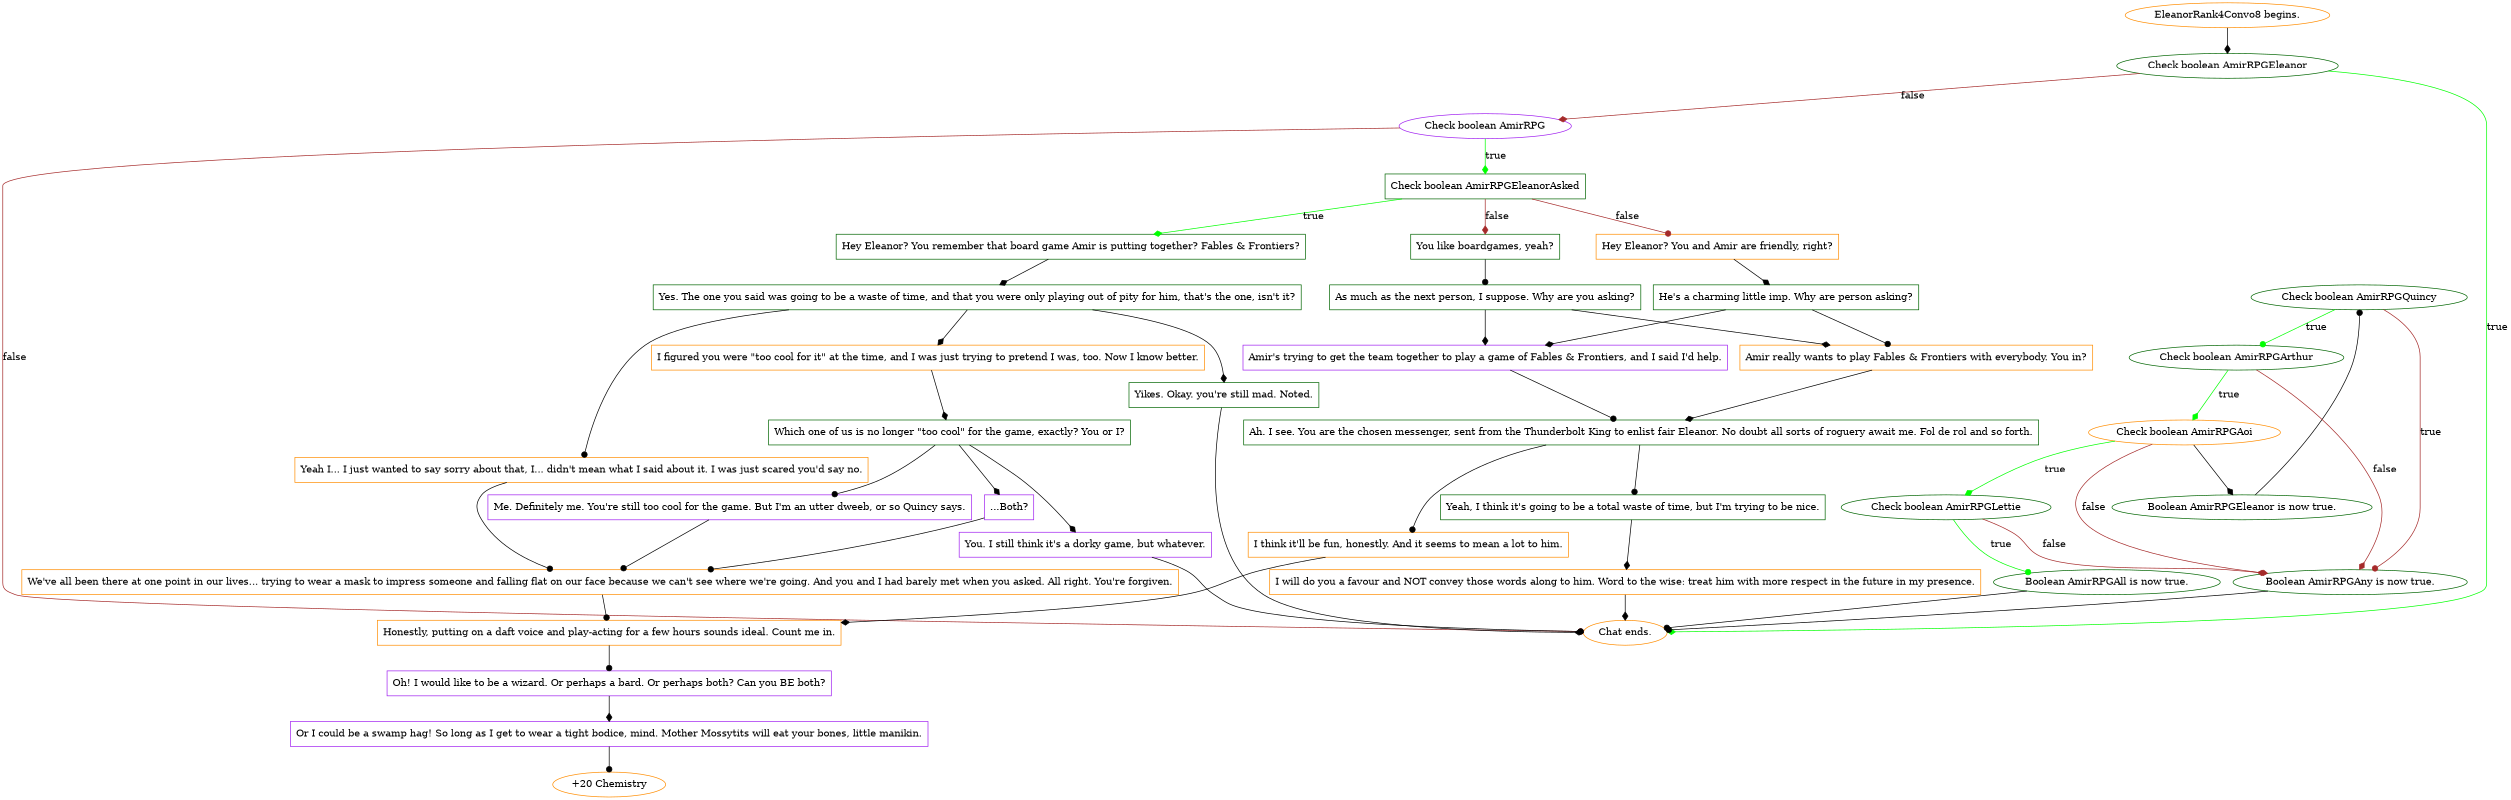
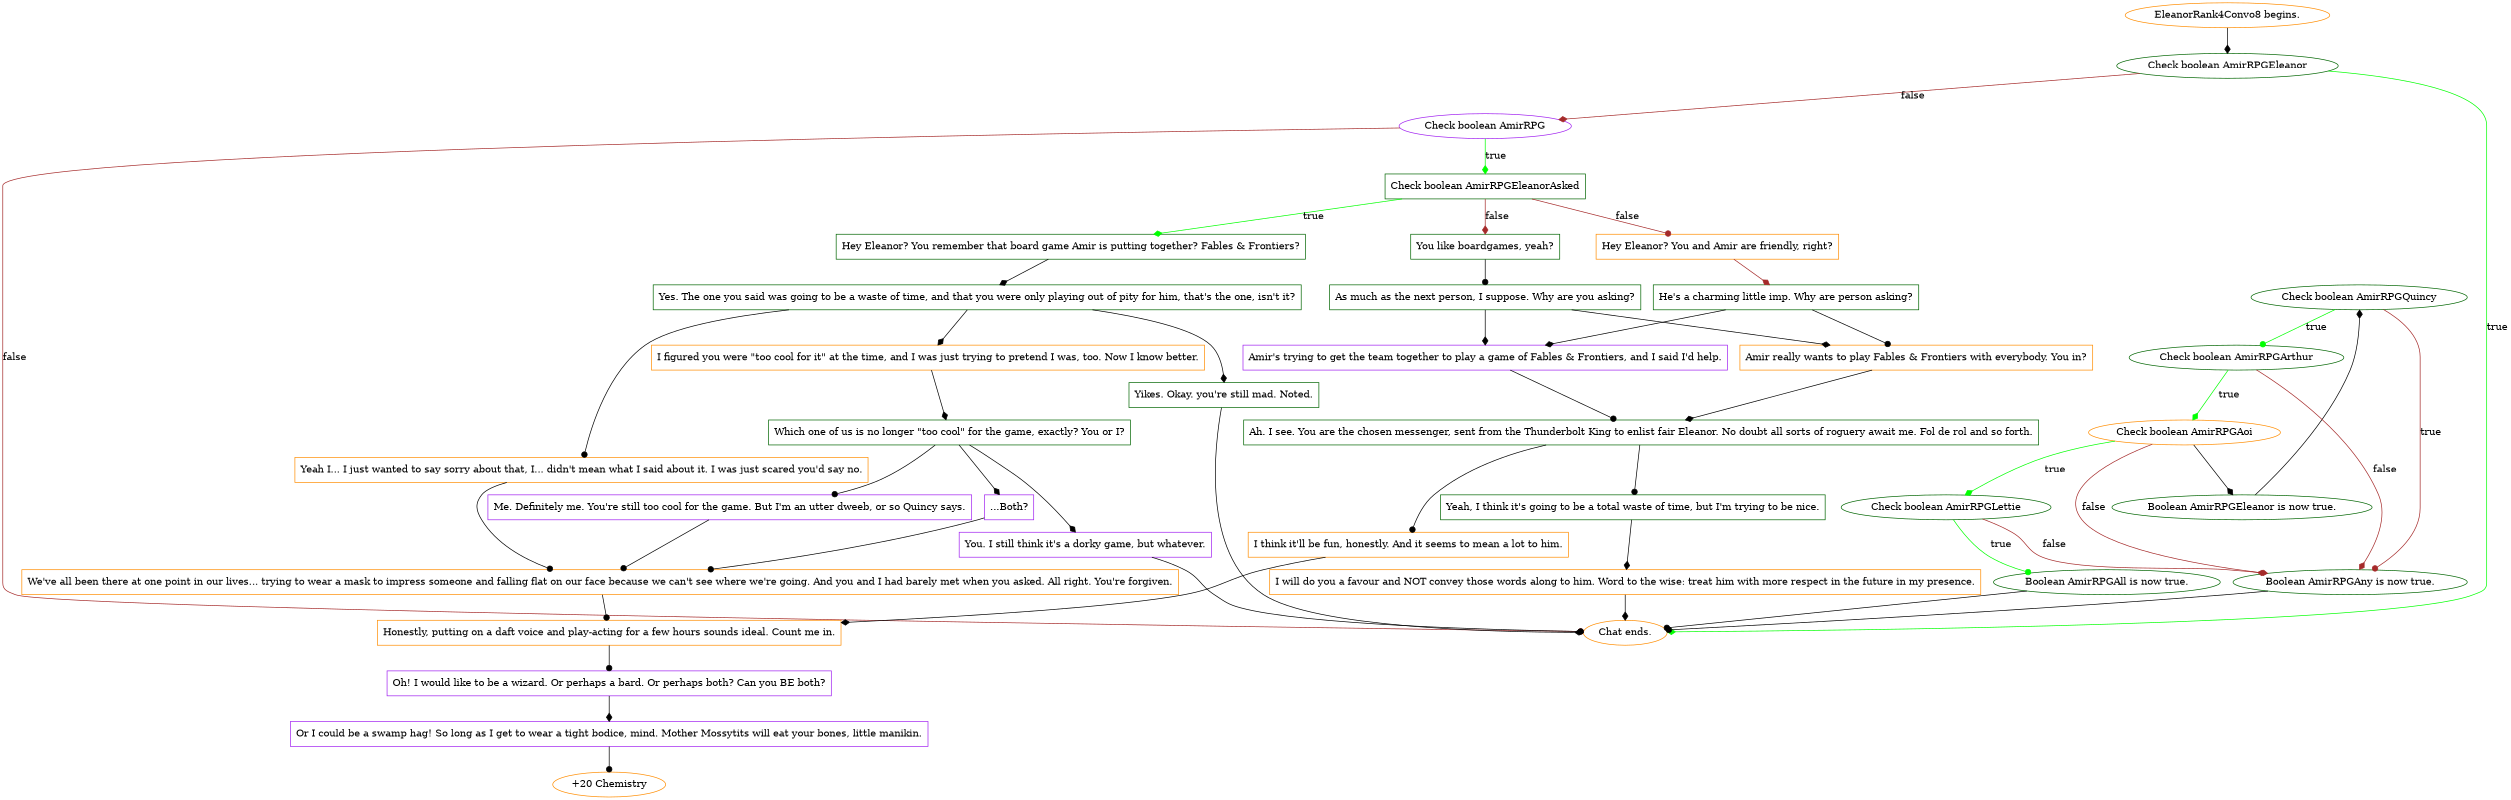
edge "Hey Eleanor? You and Amir are friendly, right?" -> "He's a charming little imp. Why are person asking?": color black -> brown
edge "Boolean AmirRPGEleanor is now true." -> "Check boolean AmirRPGQuincy": arrowhead dot -> diamond
